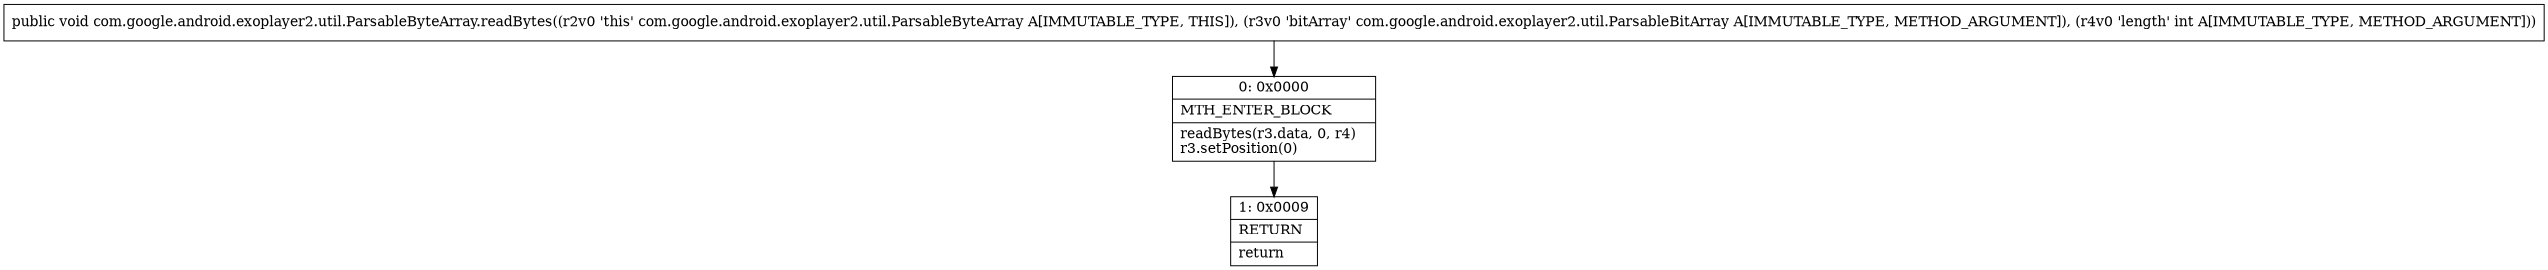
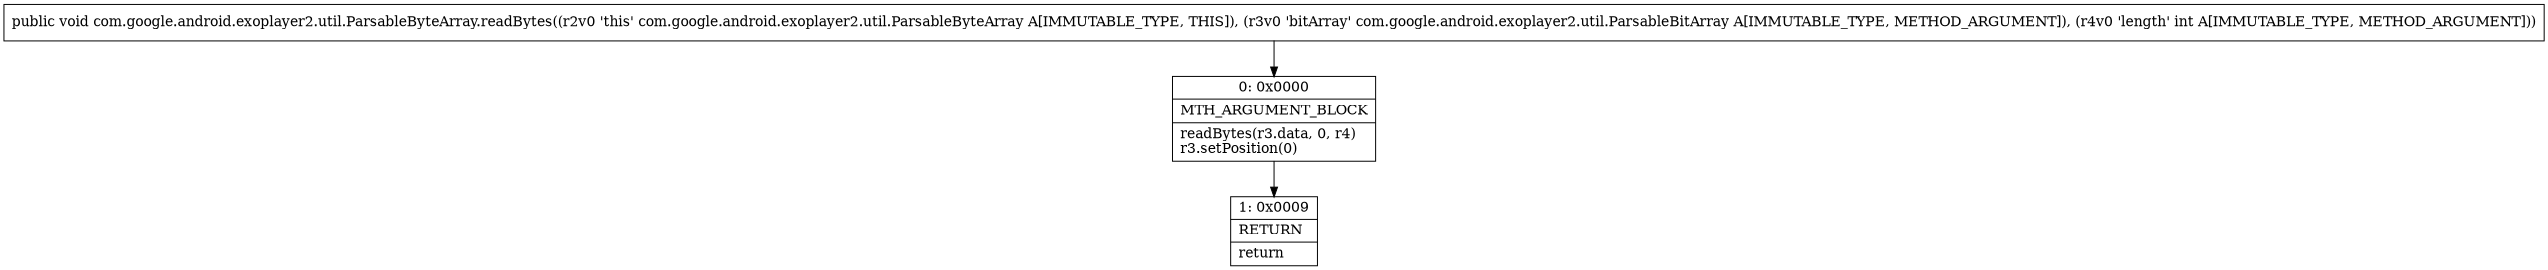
node "0: 0x0000": text "MTH_ENTER_BLOCK" -> "MTH_ARGUMENT_BLOCK"
